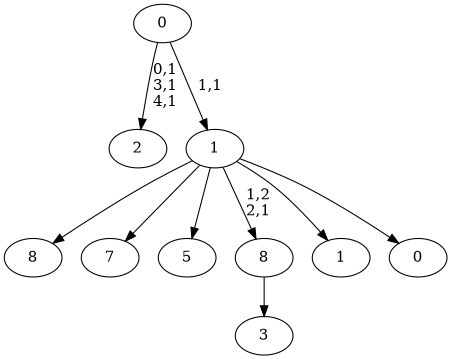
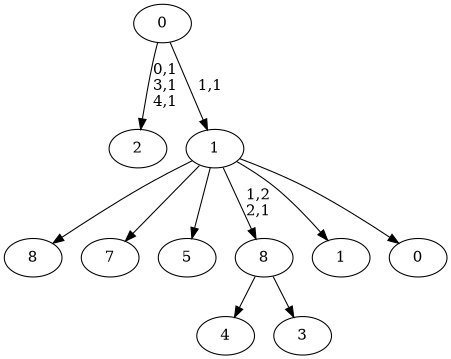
node "4": added
